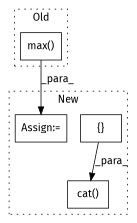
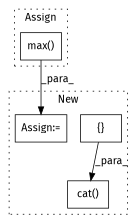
cluster "Old": label "Old" -> "Assign"
